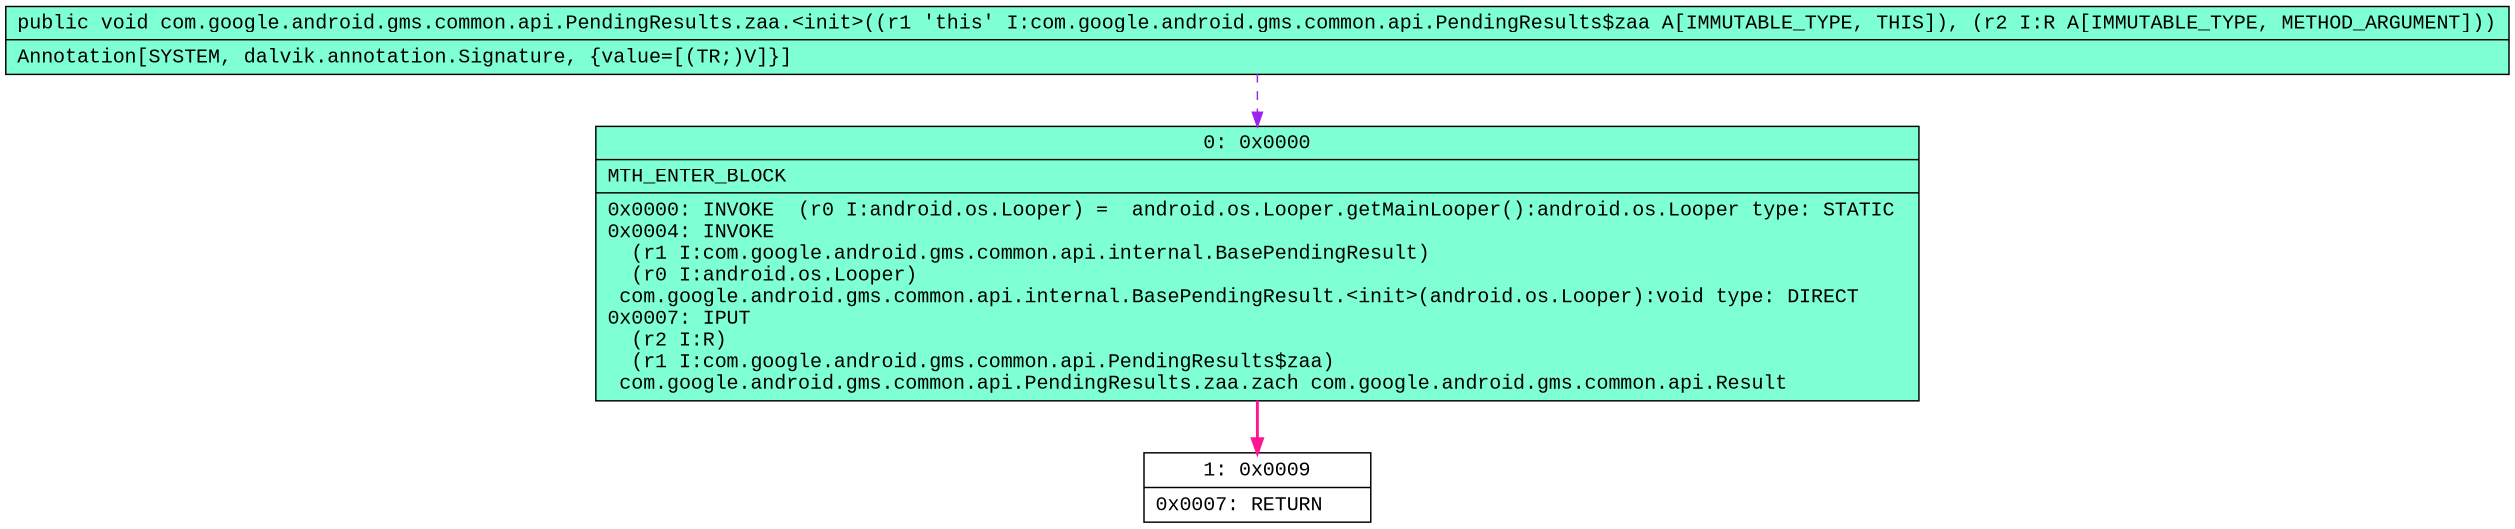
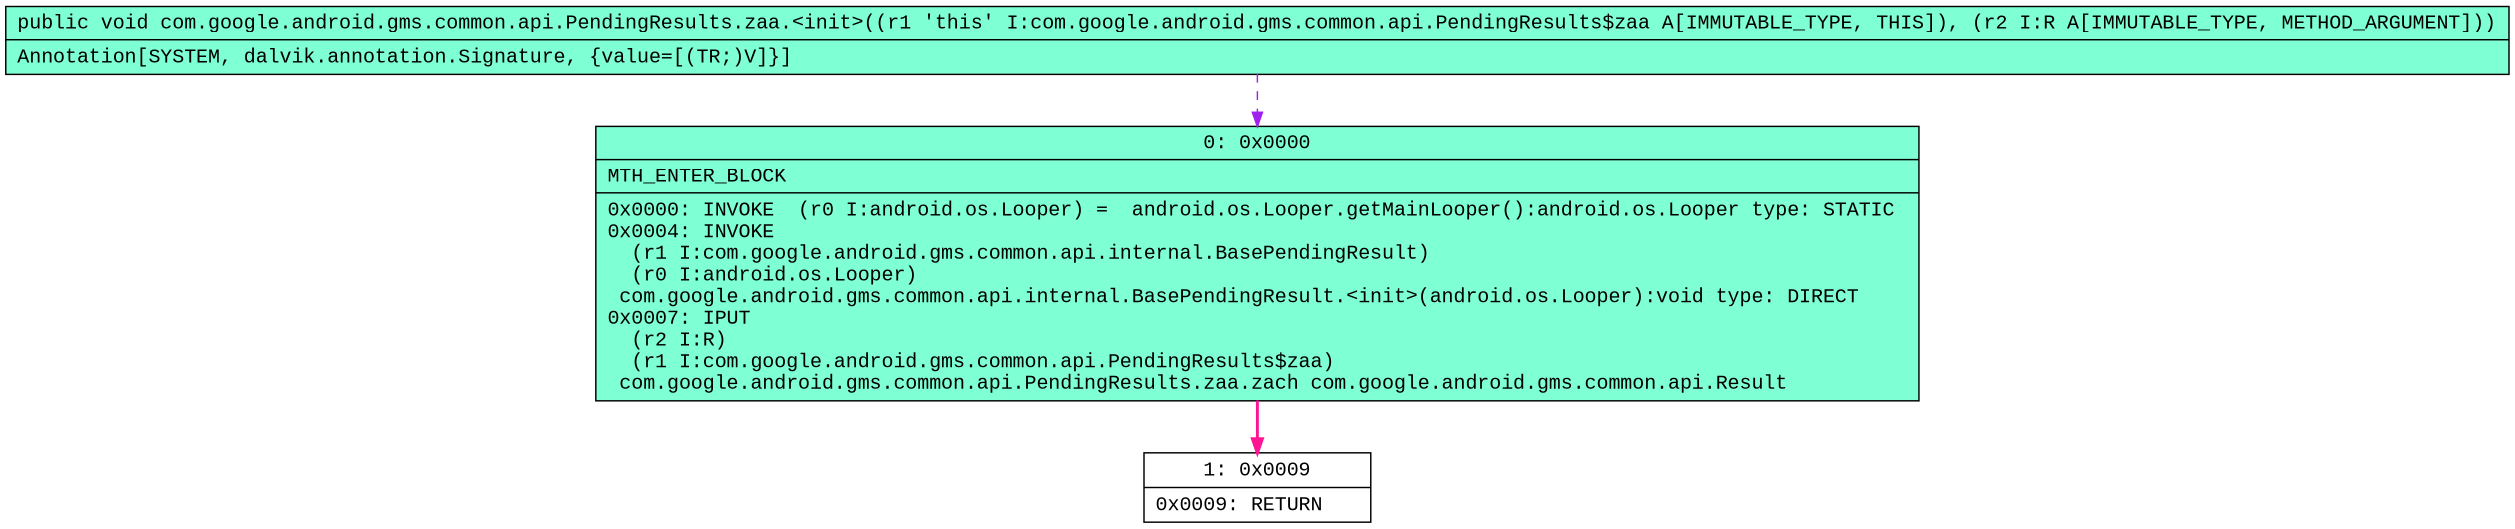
node "1: 0x0009": text "0x0007: RETURN" -> "0x0009: RETURN"
